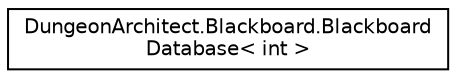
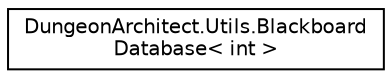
node "DungeonArchitect.Blackboard.Blackboard Database< int >": label "DungeonArchitect.Blackboard.Blackboard Database< int >" -> "DungeonArchitect.Utils.Blackboard Database< int >"
